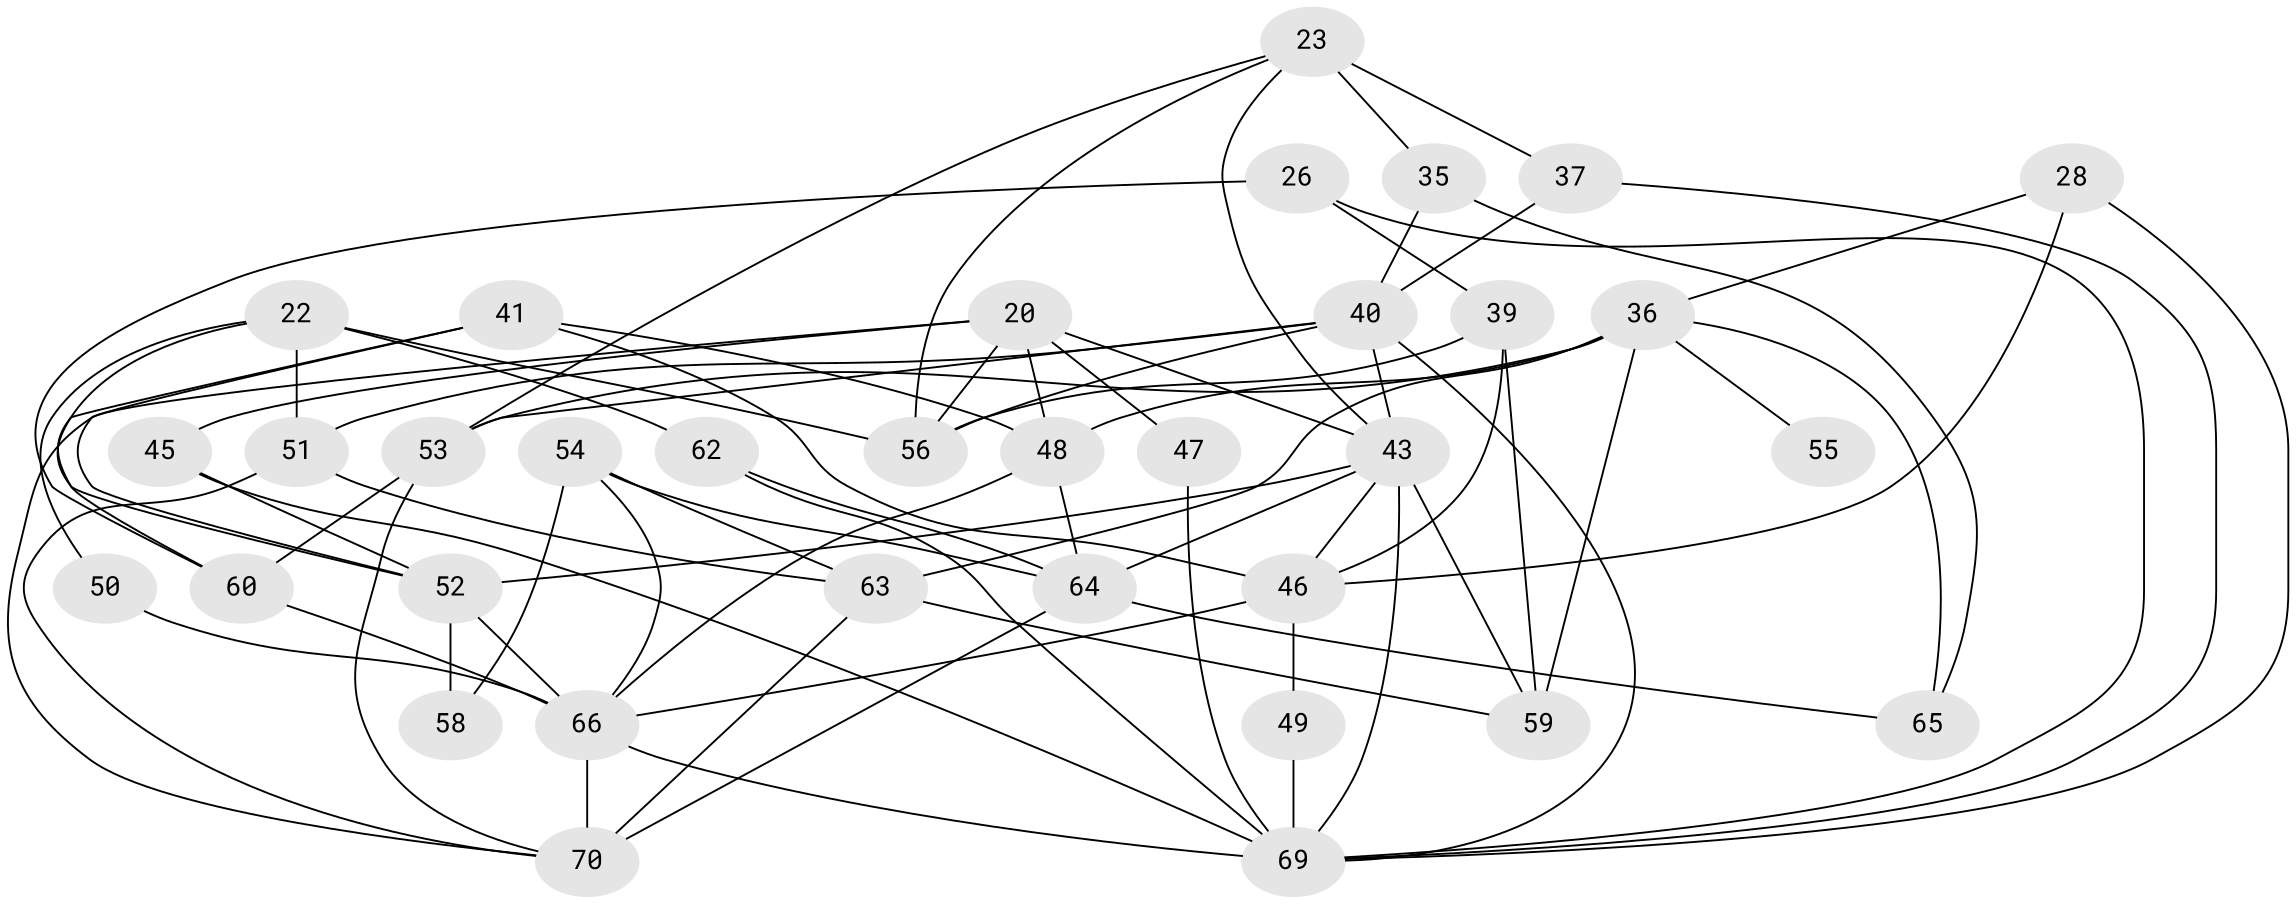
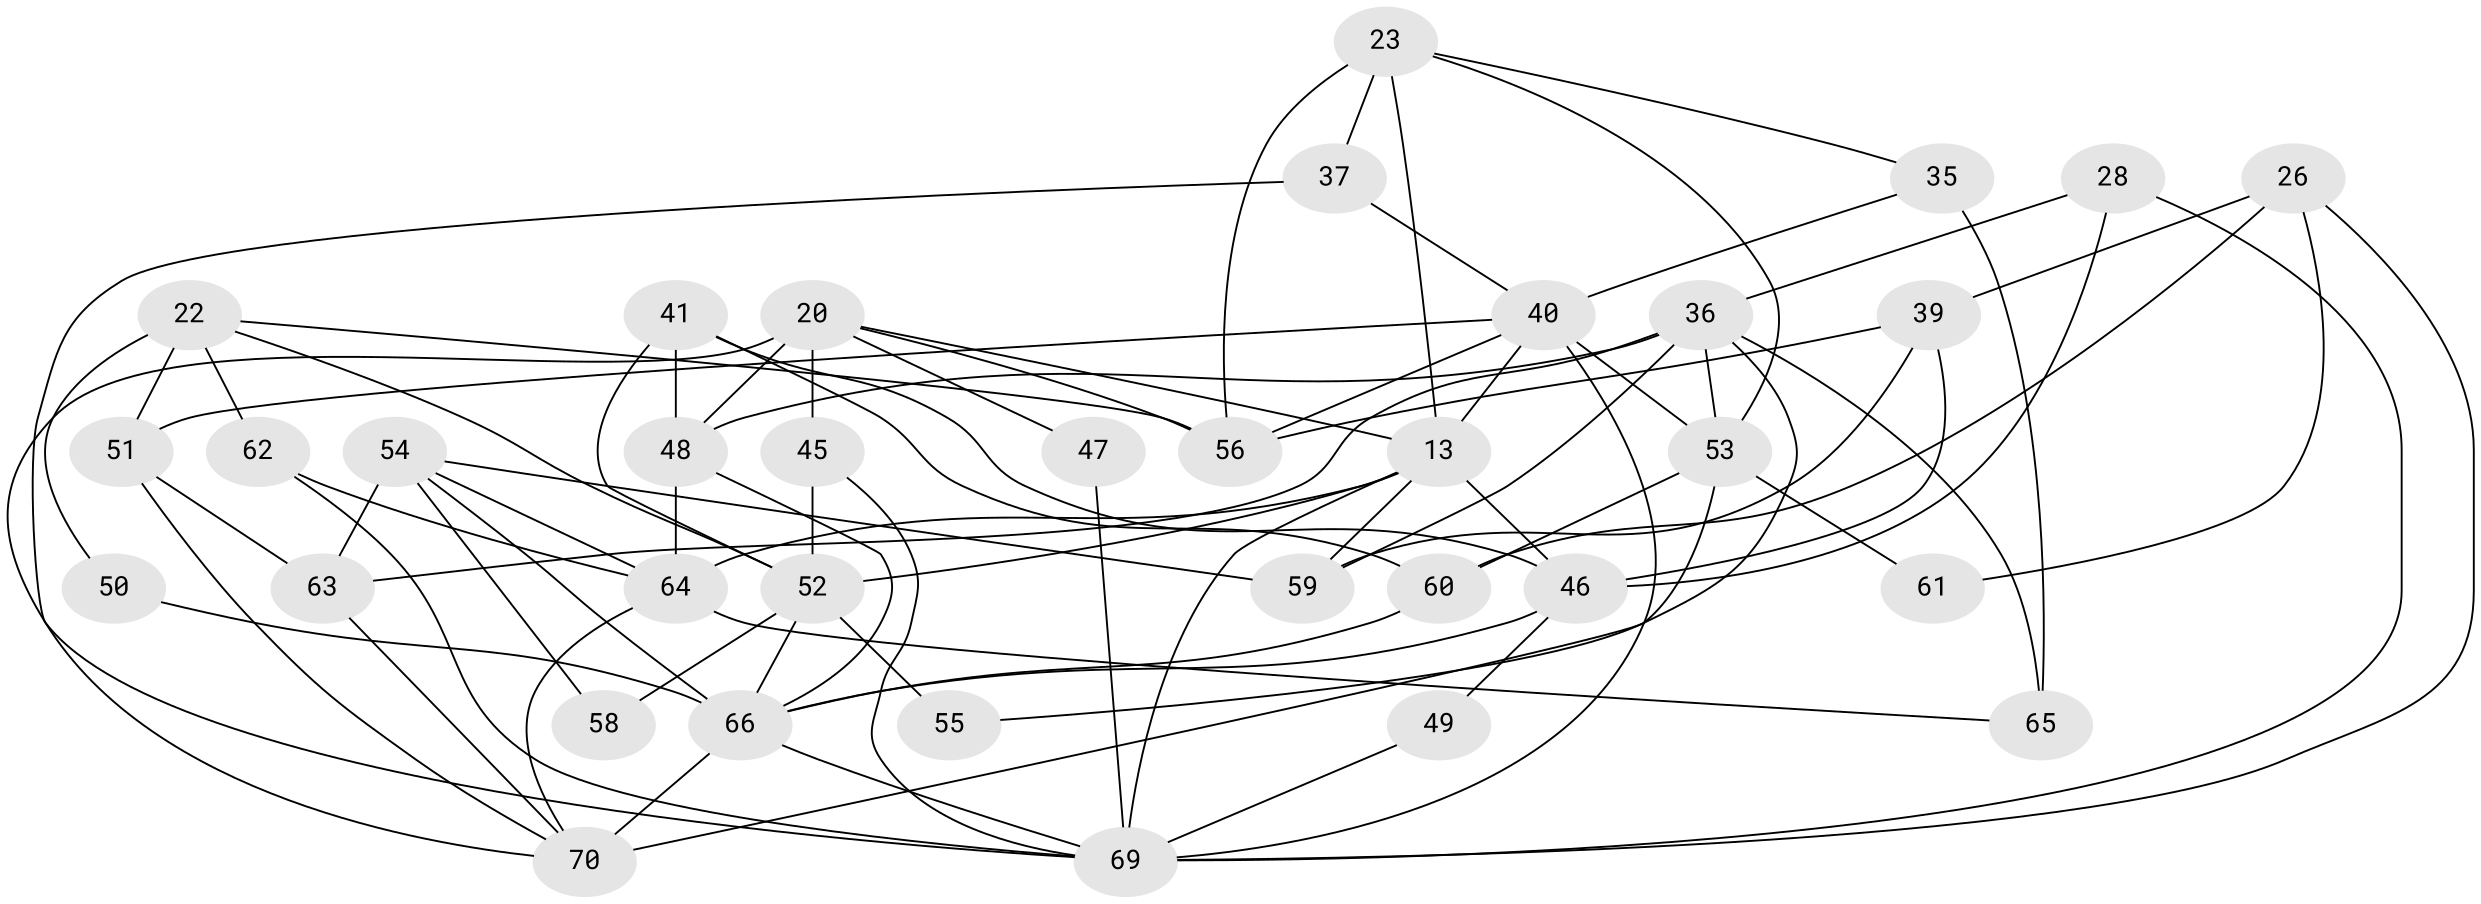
node "43": label "43" -> "13"
node "61": added
edge "52" -- "55": added
edge "63" -- "59": now "54" -- "59"
